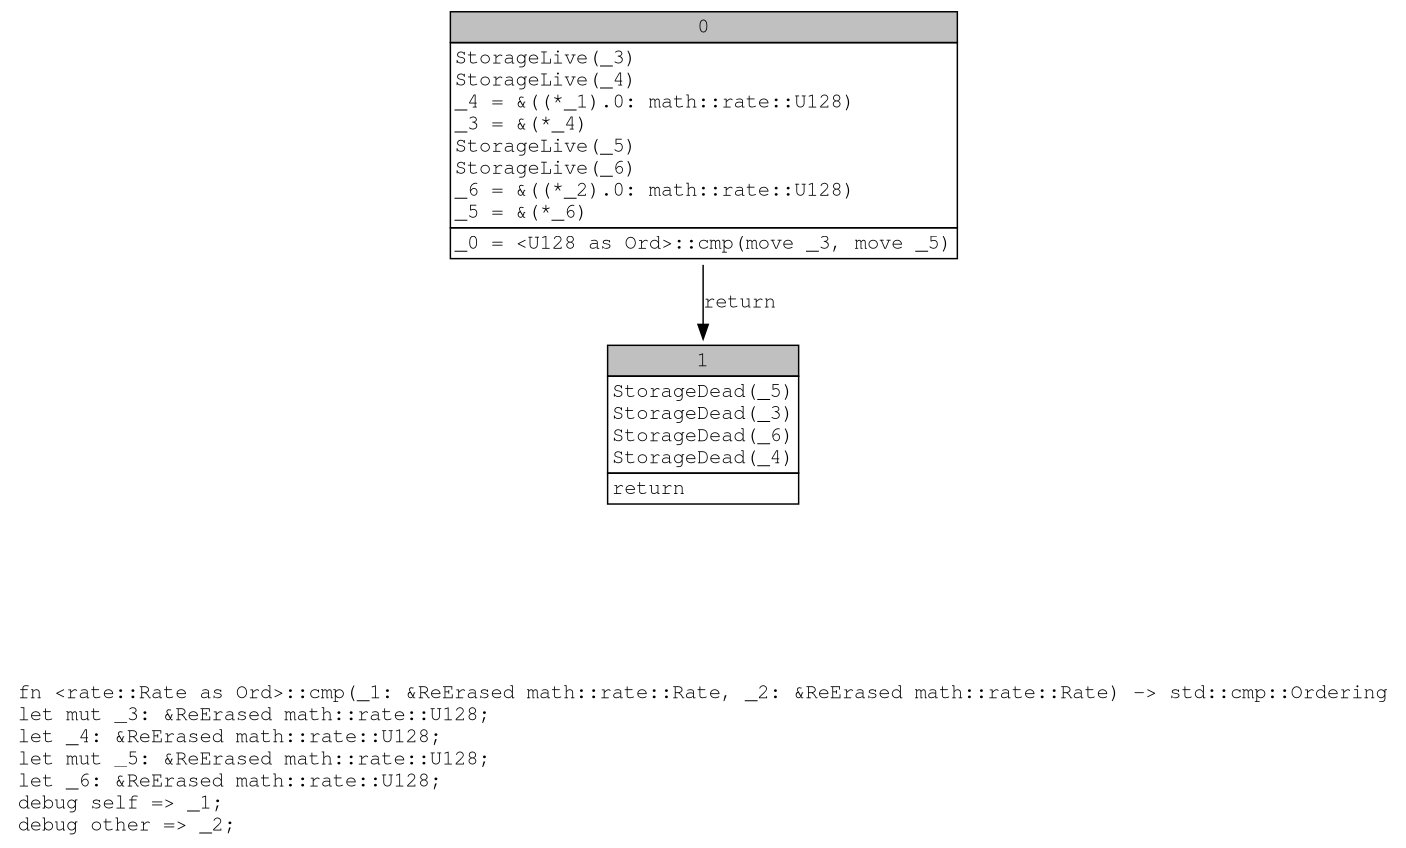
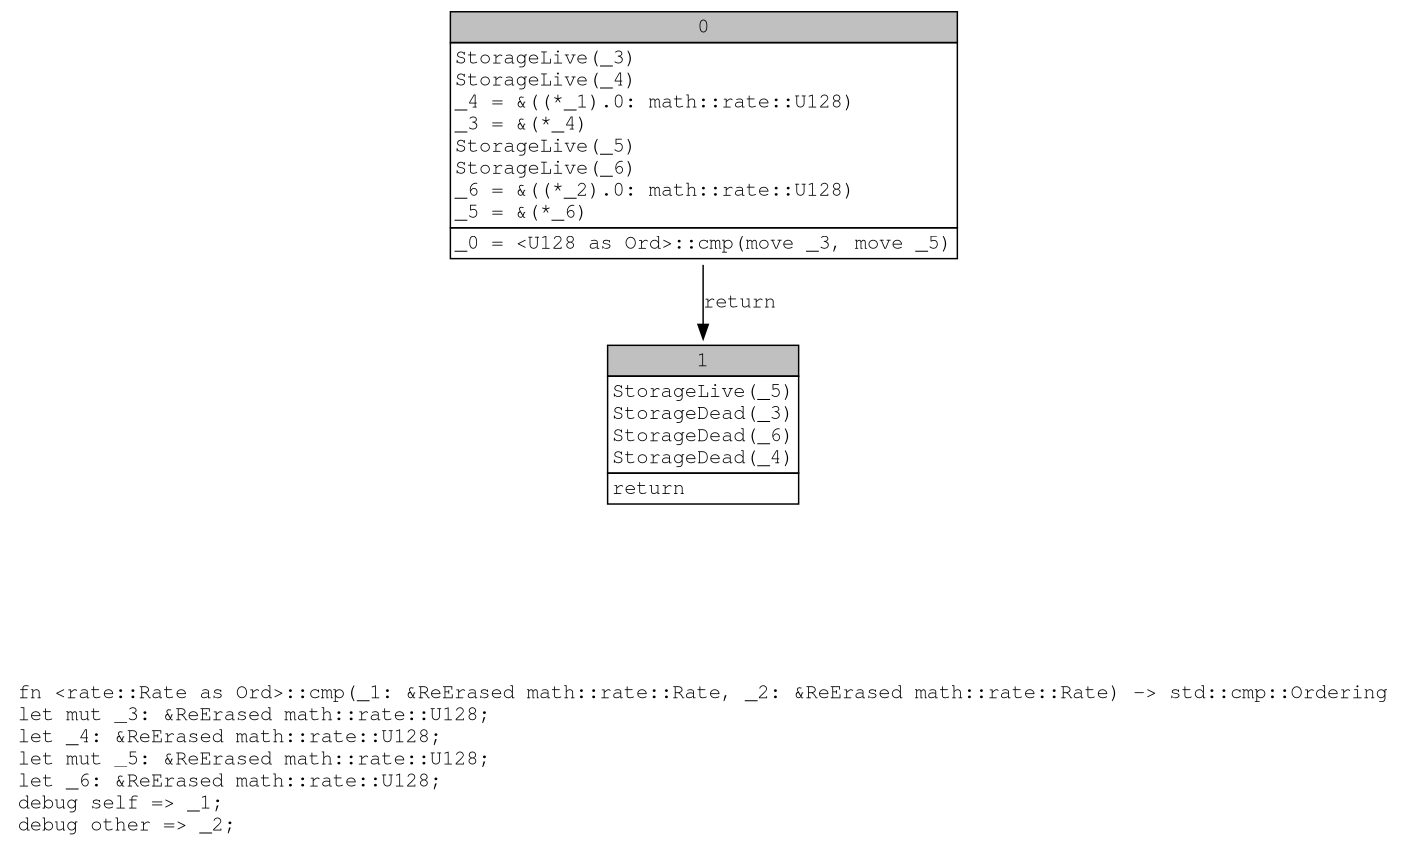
node "1": text "StorageDead(_5)" -> "StorageLive(_5)"
